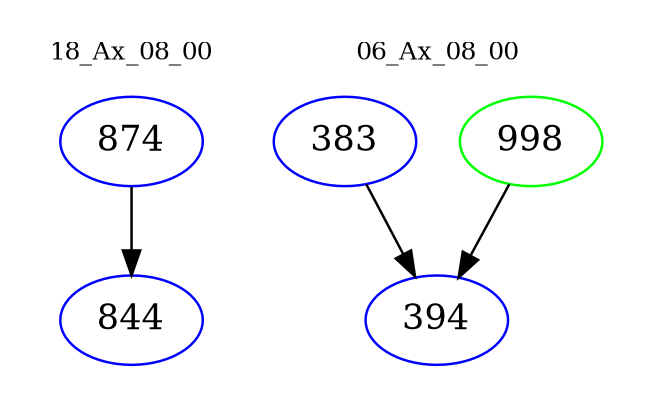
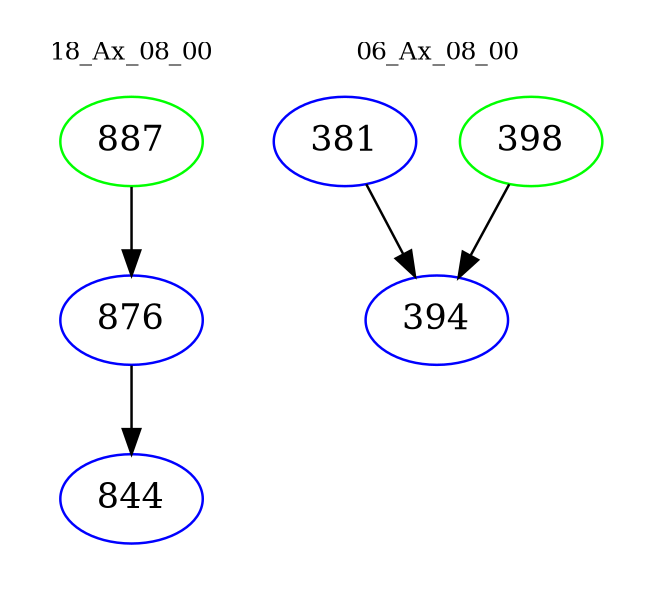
node "887": added
node "874": label "874" -> "876"
node "383": label "383" -> "381"
node "998": label "998" -> "398"
